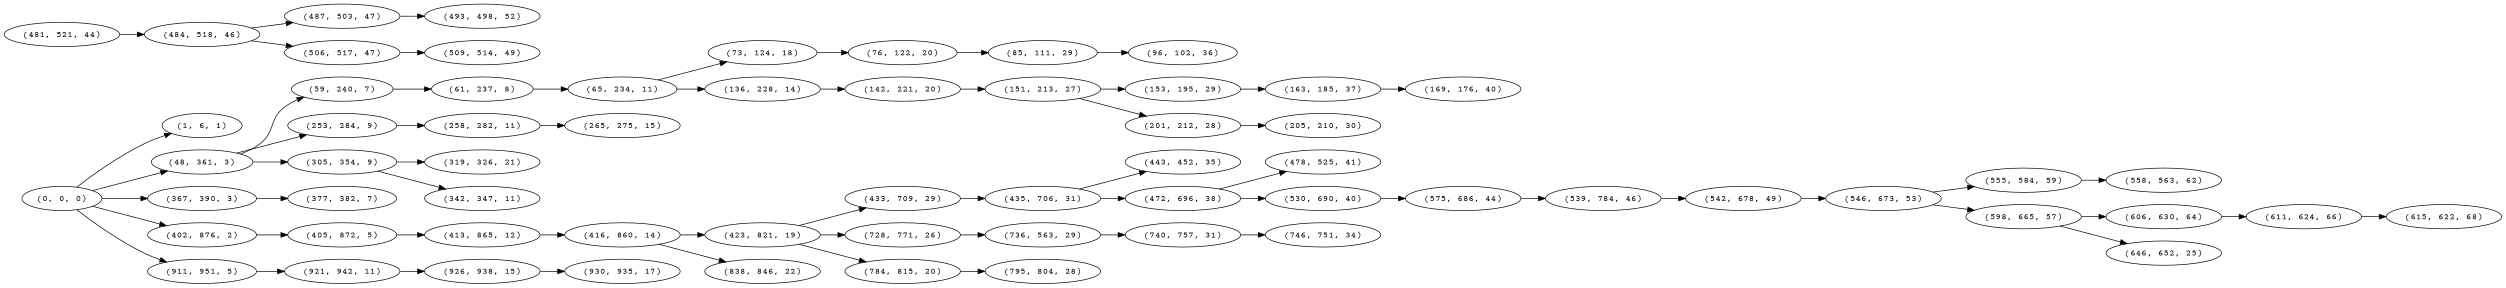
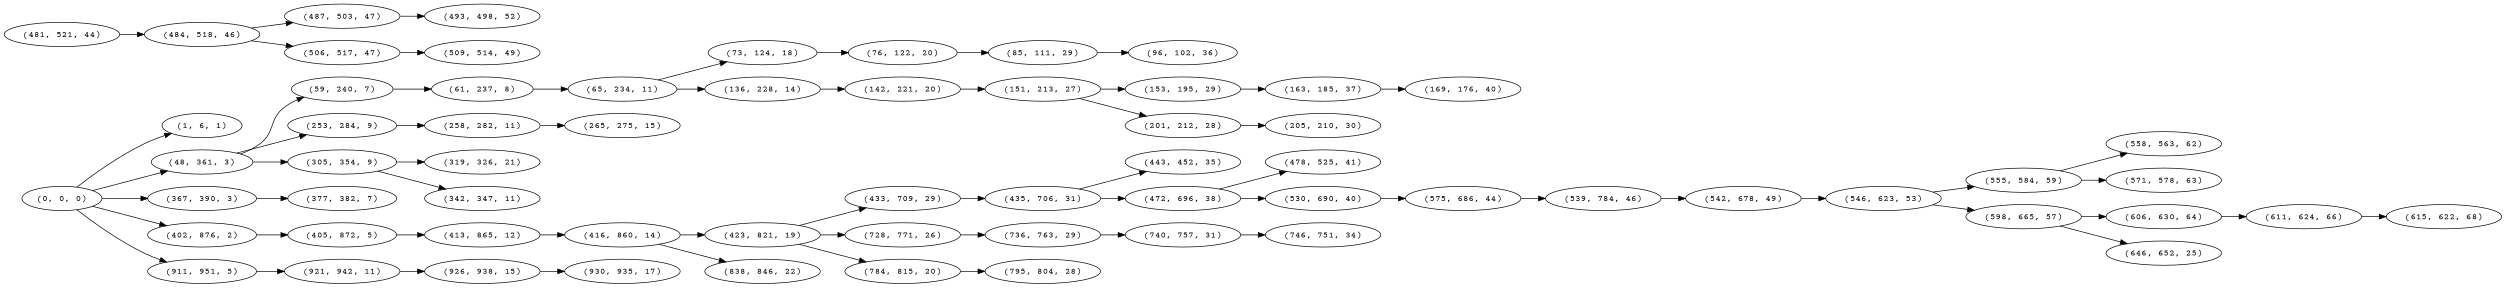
node "(571, 578, 63)": added
node "(546, 673, 53)": label "(546, 673, 53)" -> "(546, 623, 53)"
node "(736, 563, 29)": label "(736, 563, 29)" -> "(736, 763, 29)"
